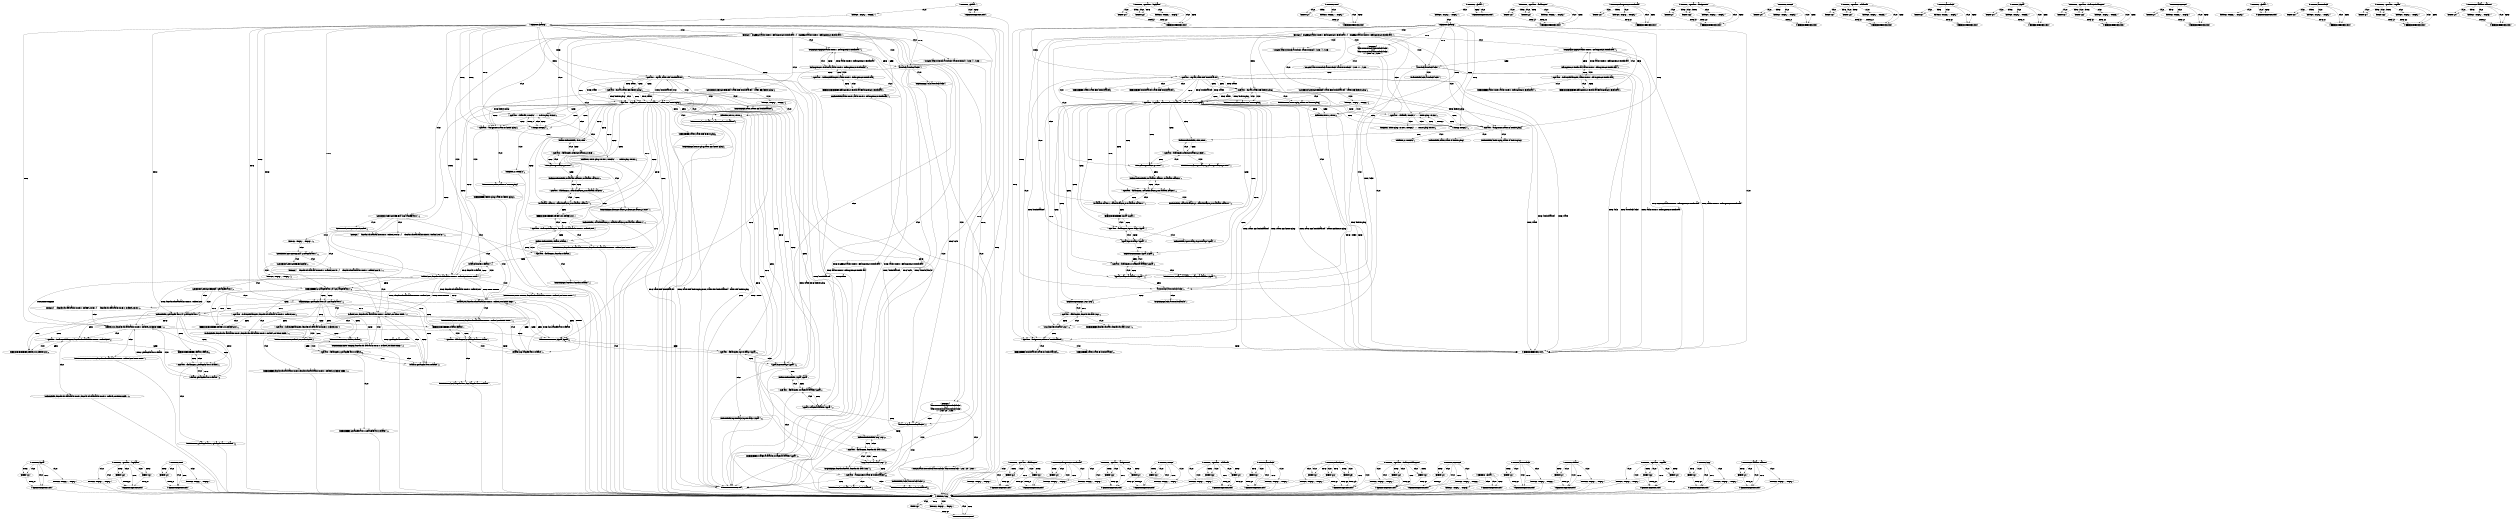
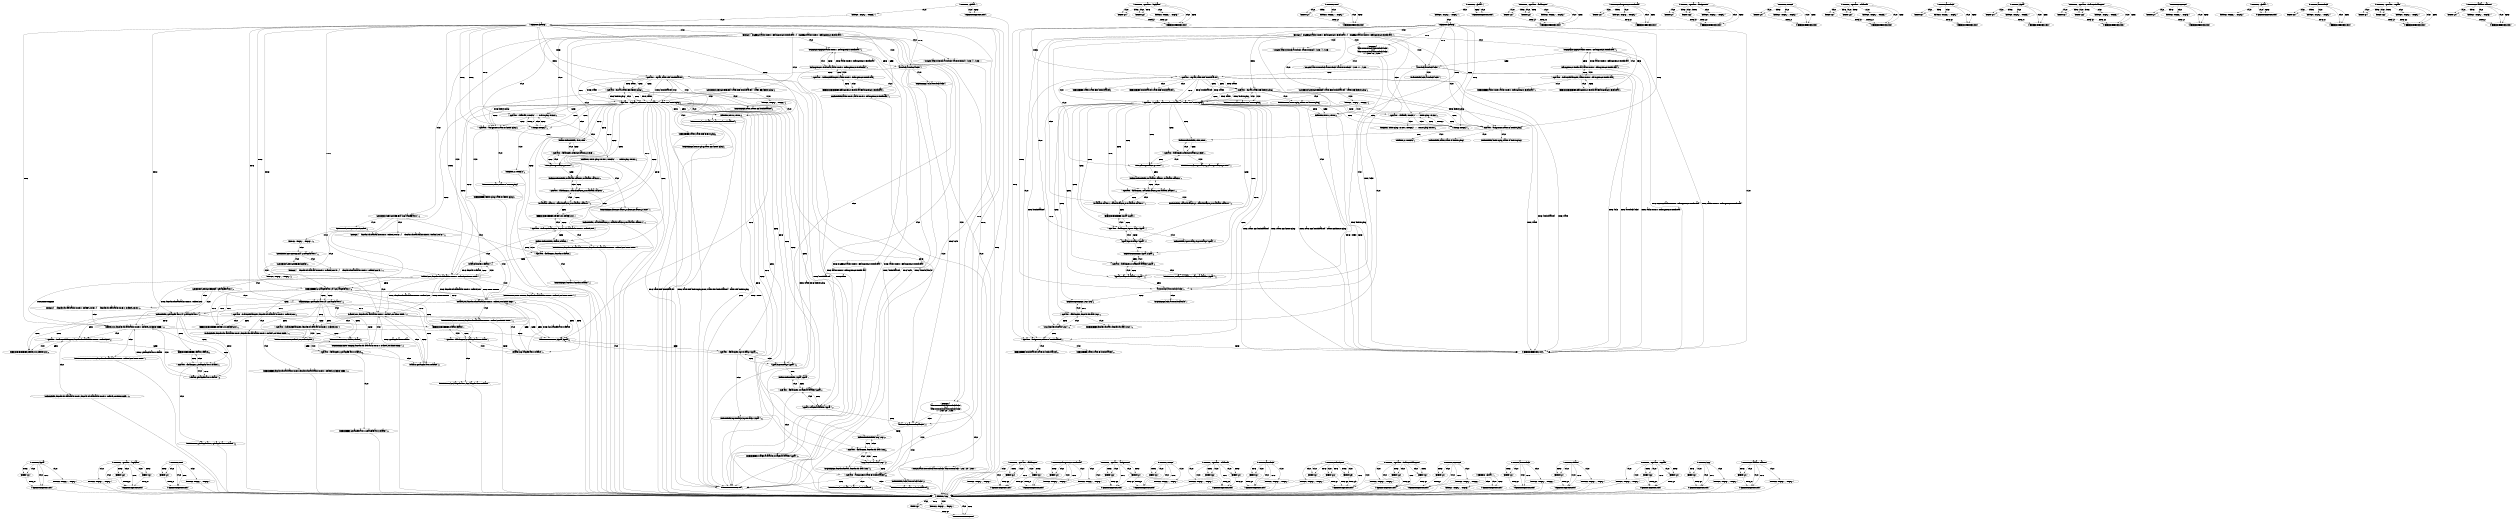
edge "(IDENTIFIER,h264_accelerator_,if (h264_accelerator_))" -> "(release,h264_accelerator_.release())": label "HERE: " -> "CDG: "
edge "(<operator>.fieldAccess,vp8_accelerator_.release)" -> "(release,vp8_accelerator_.release())": removed, label "CFG:"
